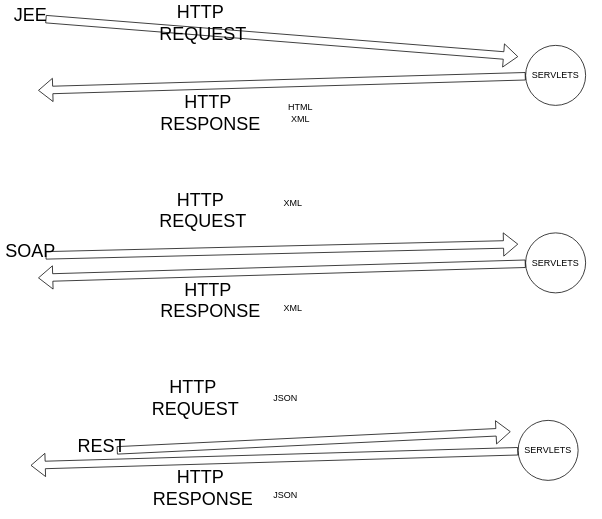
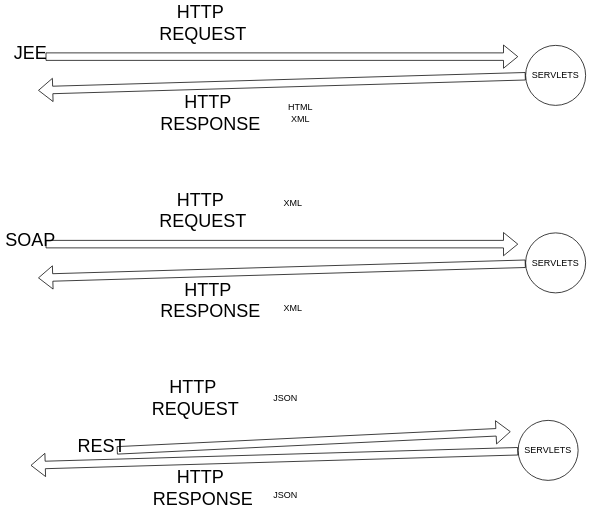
node "JEE": moved (30, 15) -> (30, 53)
node "SOAP": moved (30, 252) -> (30, 240)
